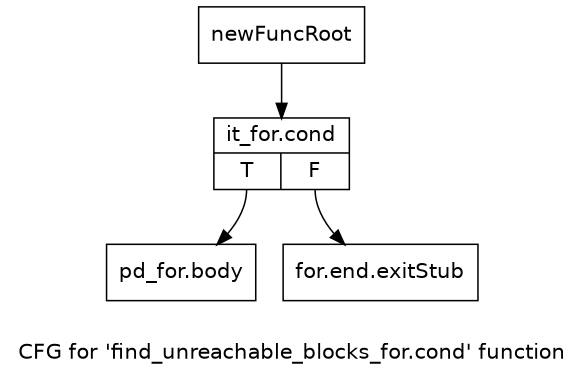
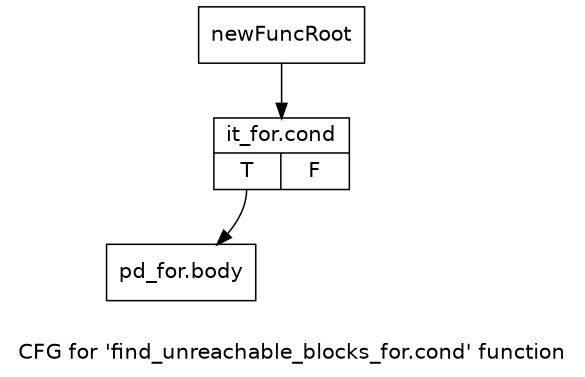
node "for.end.exitStub": removed
